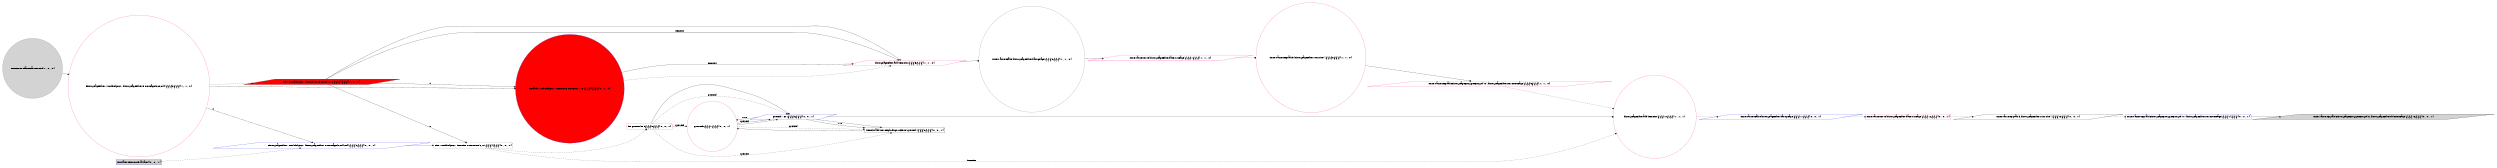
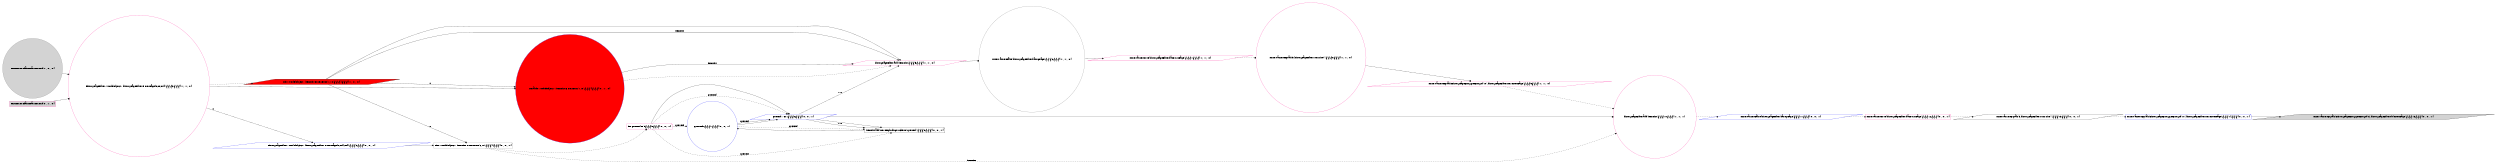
node "test_newerThan_near_newest['0', '1', '0']": added
edge "queueId >= 1@@@6@@@['0', '0', '1']" -> "queueId--@@@7@@@['0', '0', '1']": now "queueId >= 1@@@6@@@['0', '0', '1']" -> "historyPageFilter.add(itemList)@@@5@@@['1', '1', '0']"
node "queueId--@@@7@@@['0', '0', '1']": color deeppink -> blue
node "test_laterItemsNotEvaluated['0', '0', '1']": removed
